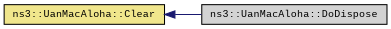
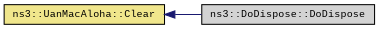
node "ns3::UanMacAloha::DoDispose": label "ns3::UanMacAloha::DoDispose" -> "ns3::DoDispose::DoDispose"
